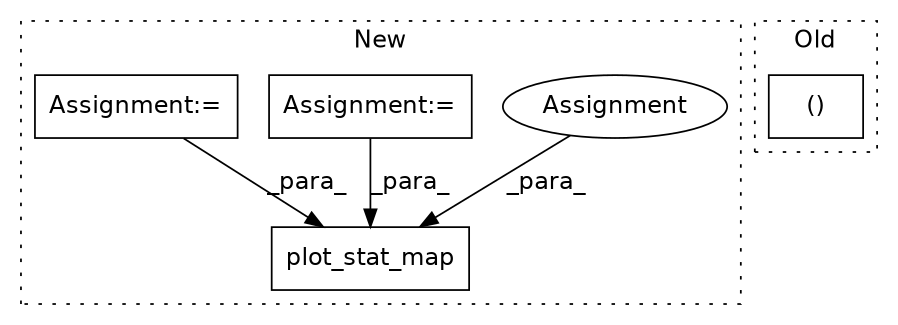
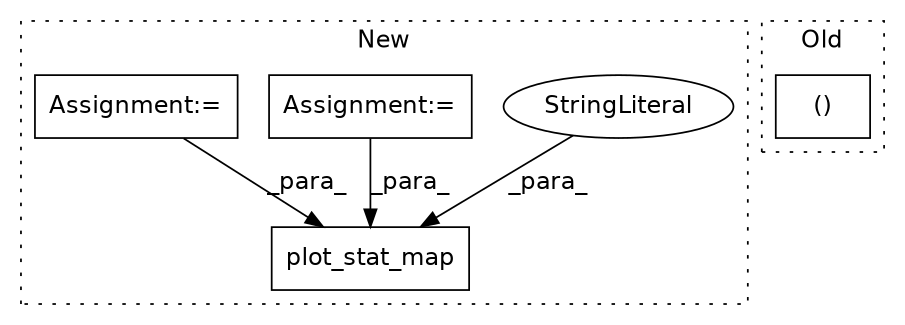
node "Assignment": label "Assignment" -> "StringLiteral"
